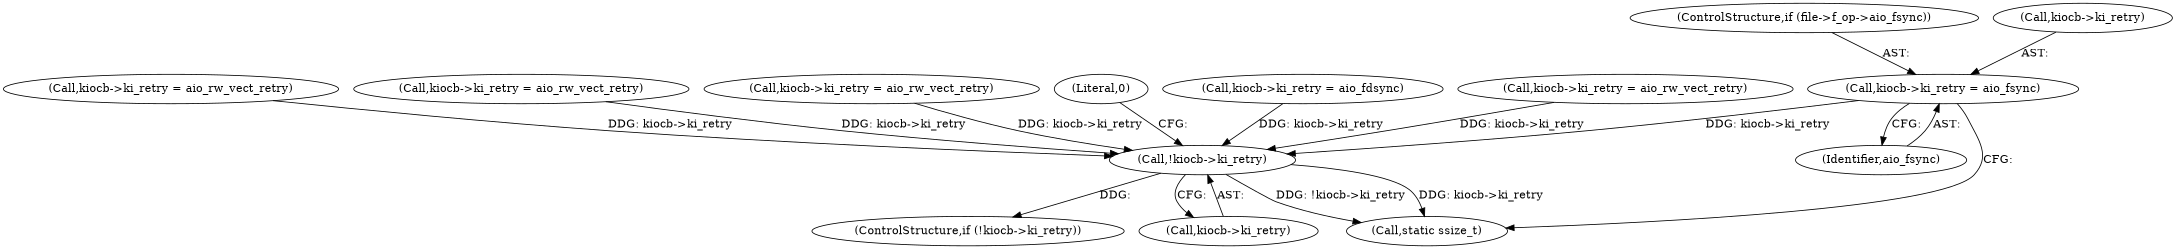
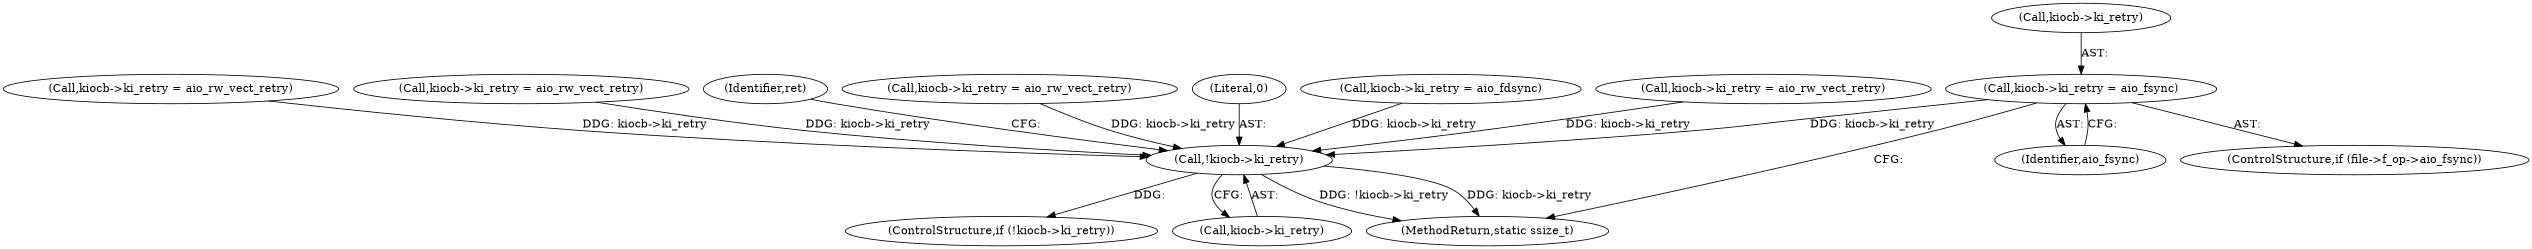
edge "(ControlStructure,if (file->f_op->aio_fsync))" -> "(Call,kiocb->ki_retry = aio_fsync)": reversed
node "(Identifier,ret)": added
edge "(Literal,0)" -> "(Call,!kiocb->ki_retry)": label "CFG: " -> "AST: "
edge "(Call,kiocb->ki_retry = aio_fsync)" -> "(Identifier,aio_fsync)": label "CFG: " -> "AST: "
edge "(Identifier,aio_fsync)" -> "(Call,kiocb->ki_retry = aio_fsync)": label "AST: " -> "CFG: "
node "(Call,static ssize_t)": label "(Call,static ssize_t)" -> "(MethodReturn,static ssize_t)"
